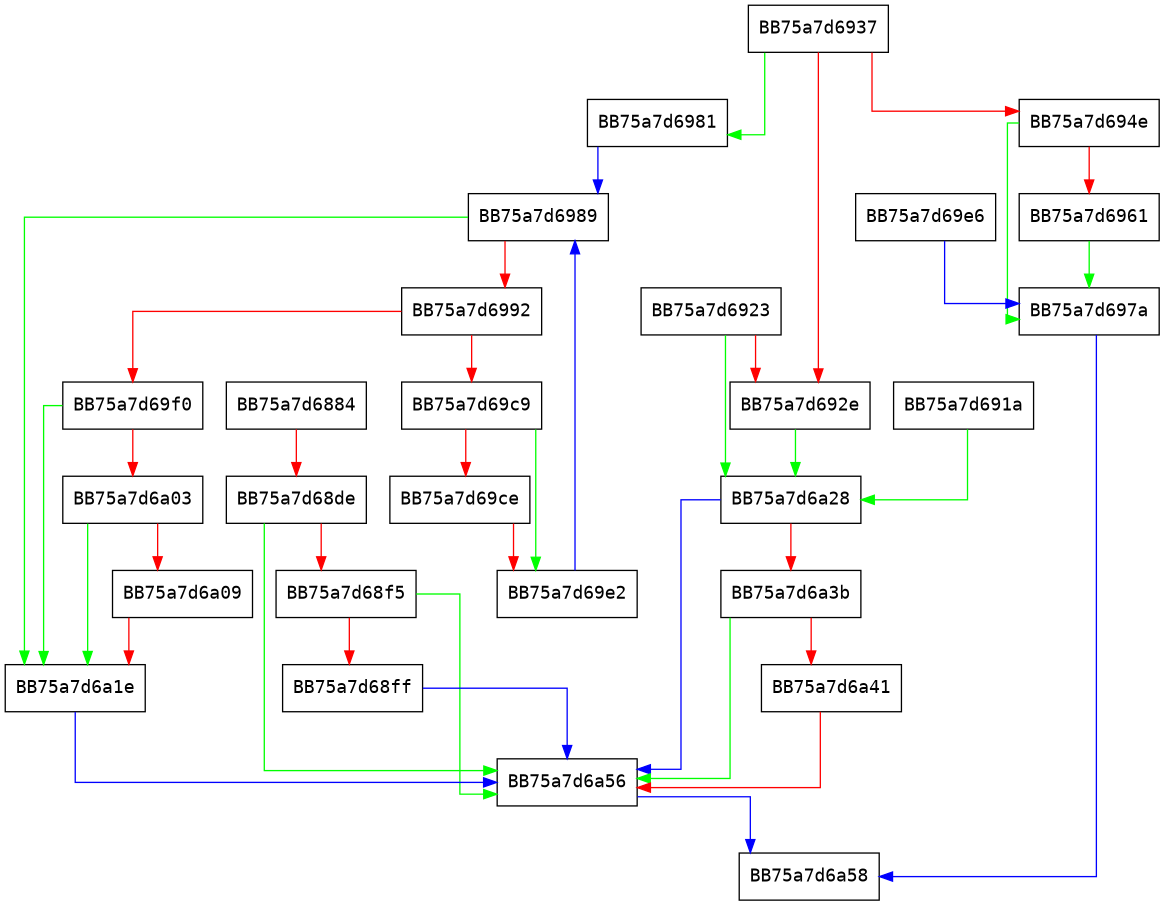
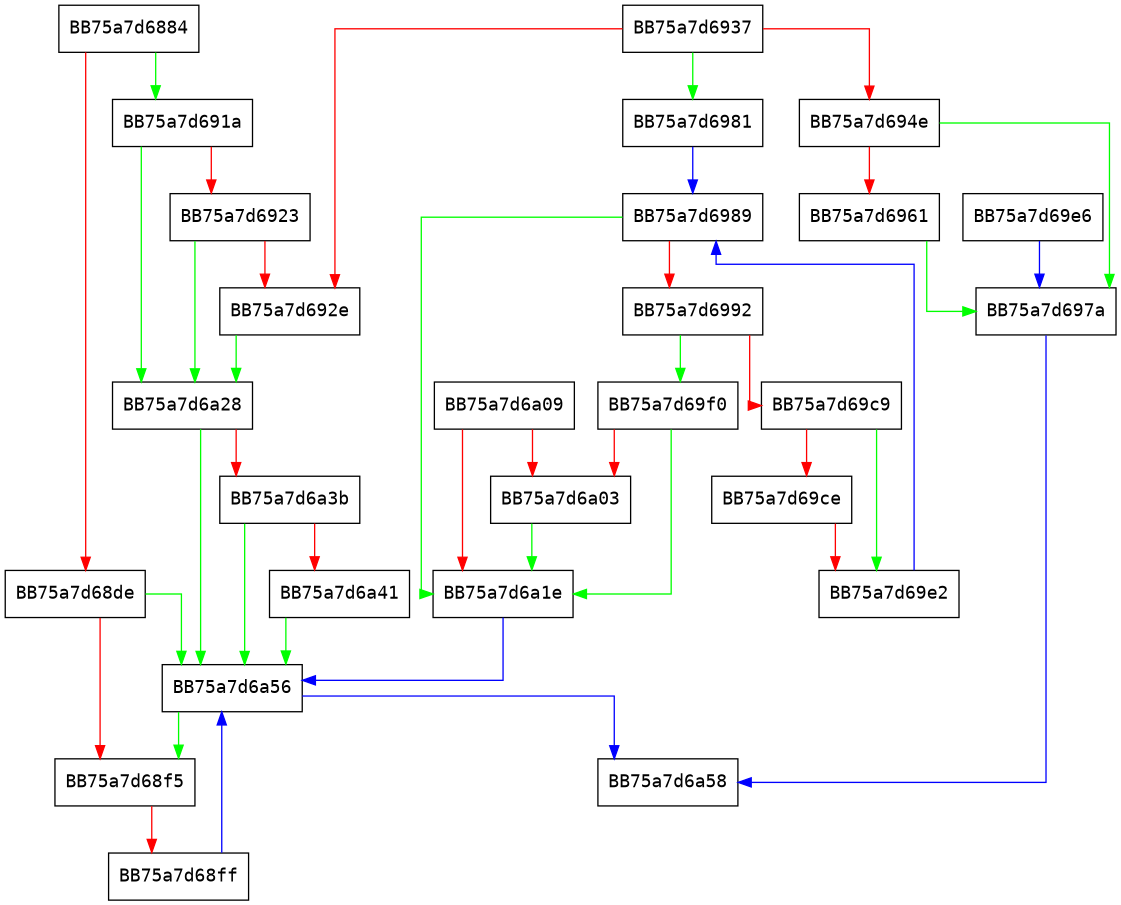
edge "BB75a7d6884" -> "BB75a7d691a": added
edge "BB75a7d691a" -> "BB75a7d6923": added
edge "BB75a7d6992" -> "BB75a7d69f0": color red -> green
edge "BB75a7d6a03" -> "BB75a7d6a09": reversed
edge "BB75a7d6a28" -> "BB75a7d6a56": color blue -> green
edge "BB75a7d68f5" -> "BB75a7d6a56": reversed
edge "BB75a7d6a41" -> "BB75a7d6a56": color red -> green
